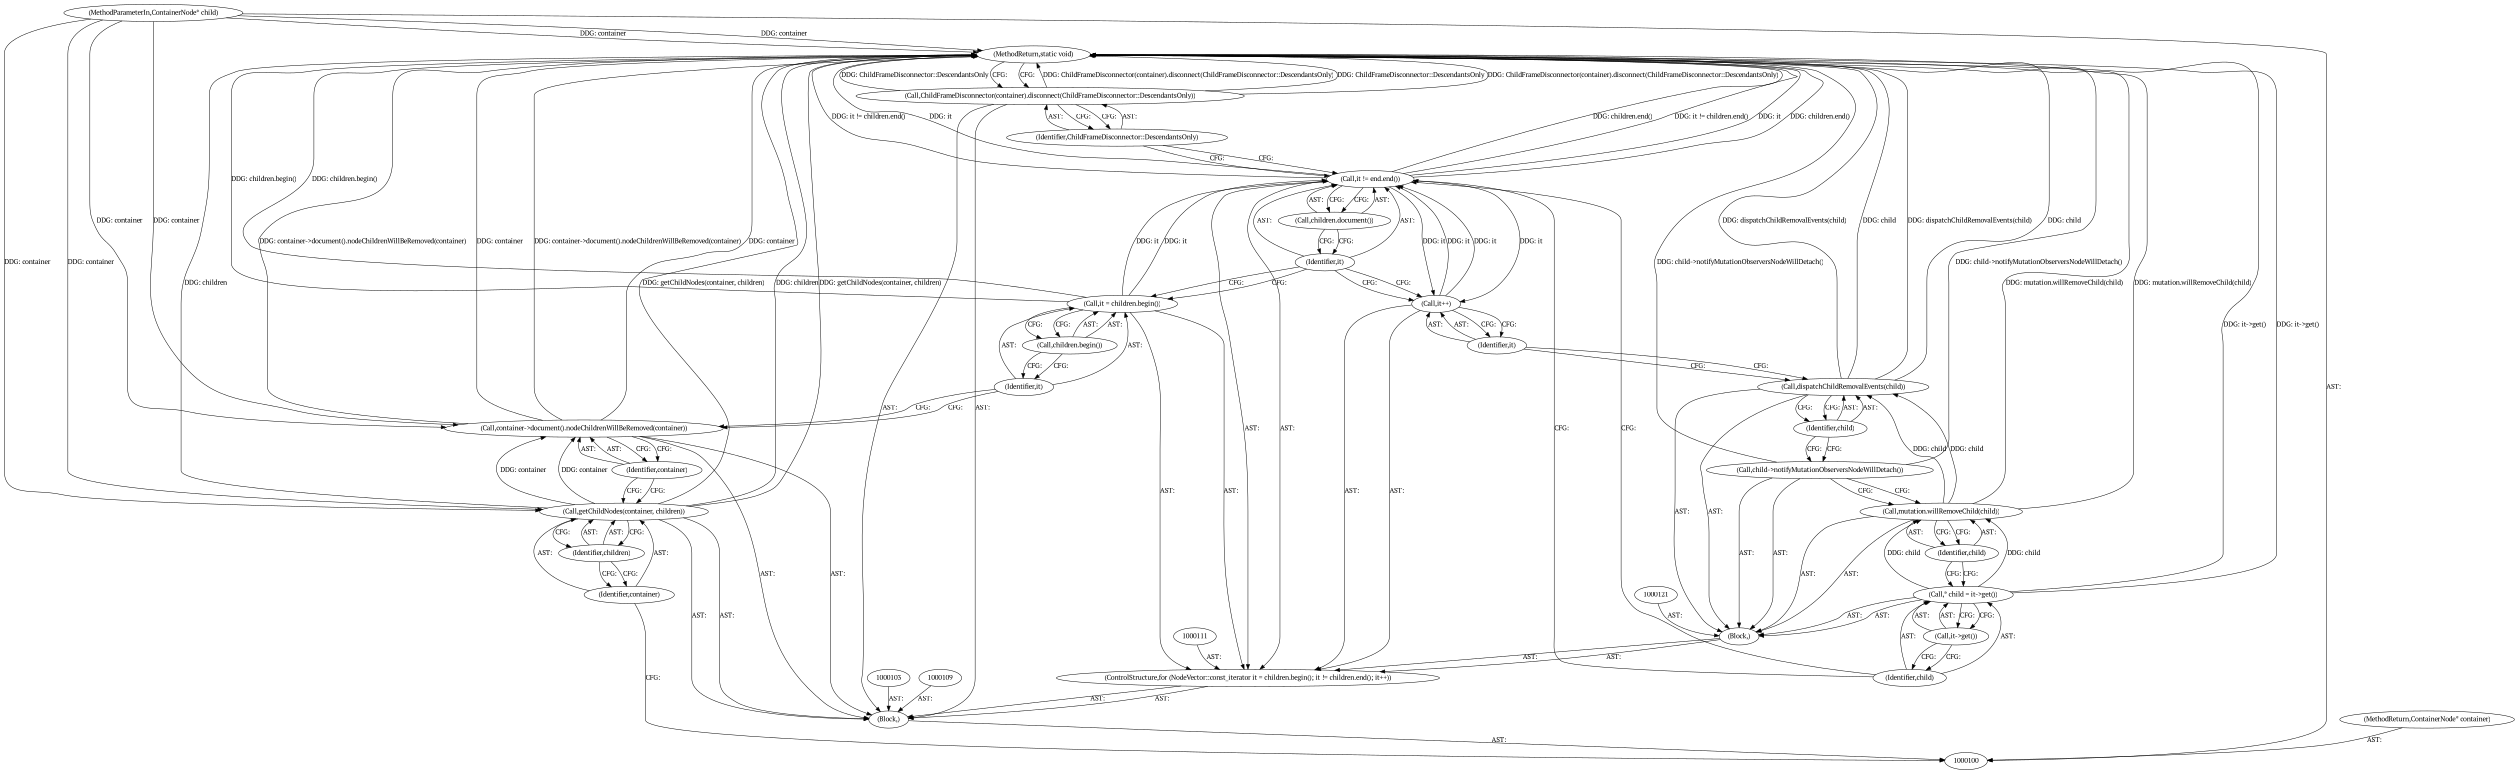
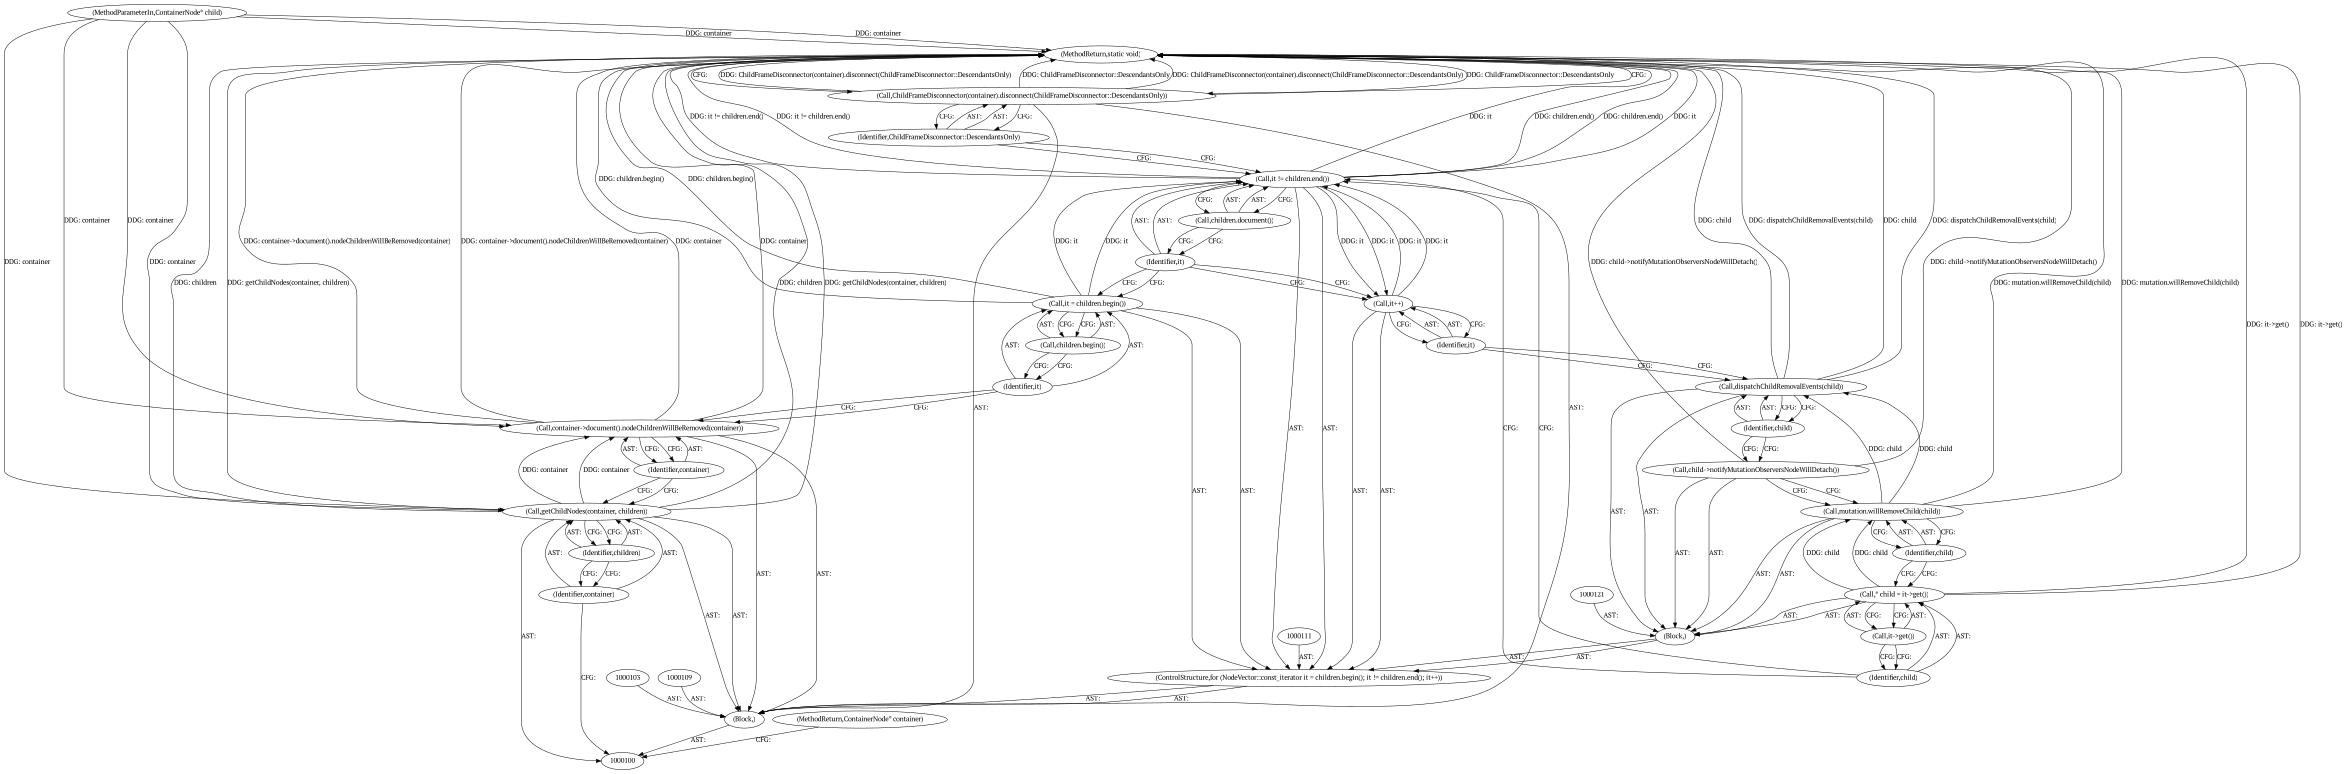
edge "(MethodParameterIn,ContainerNode* child)" -> "1000100": now "(Call,getChildNodes(container, children))" -> "1000100"
node "(Call,it != end.end())": label "(Call,it != end.end())" -> "(Call,it != children.end())"
edge "(MethodReturn,ContainerNode* container)" -> "1000100": label "AST: " -> "CFG: "
